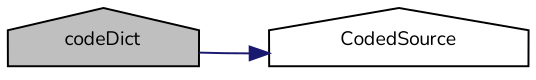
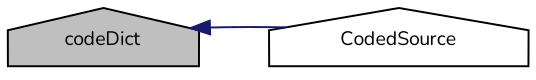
edge "codeDict" -> "CodedSource": reversed
